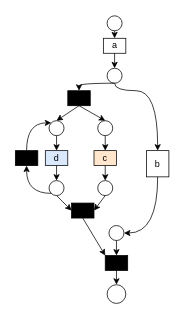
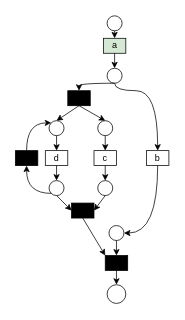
node "a": fillcolor #ffffff -> #d5e8d4
node "d": fillcolor #dae8fc -> #ffffff
node "c": fillcolor #ffe6cc -> #ffffff
node "b": size 23x26 -> 23x15
